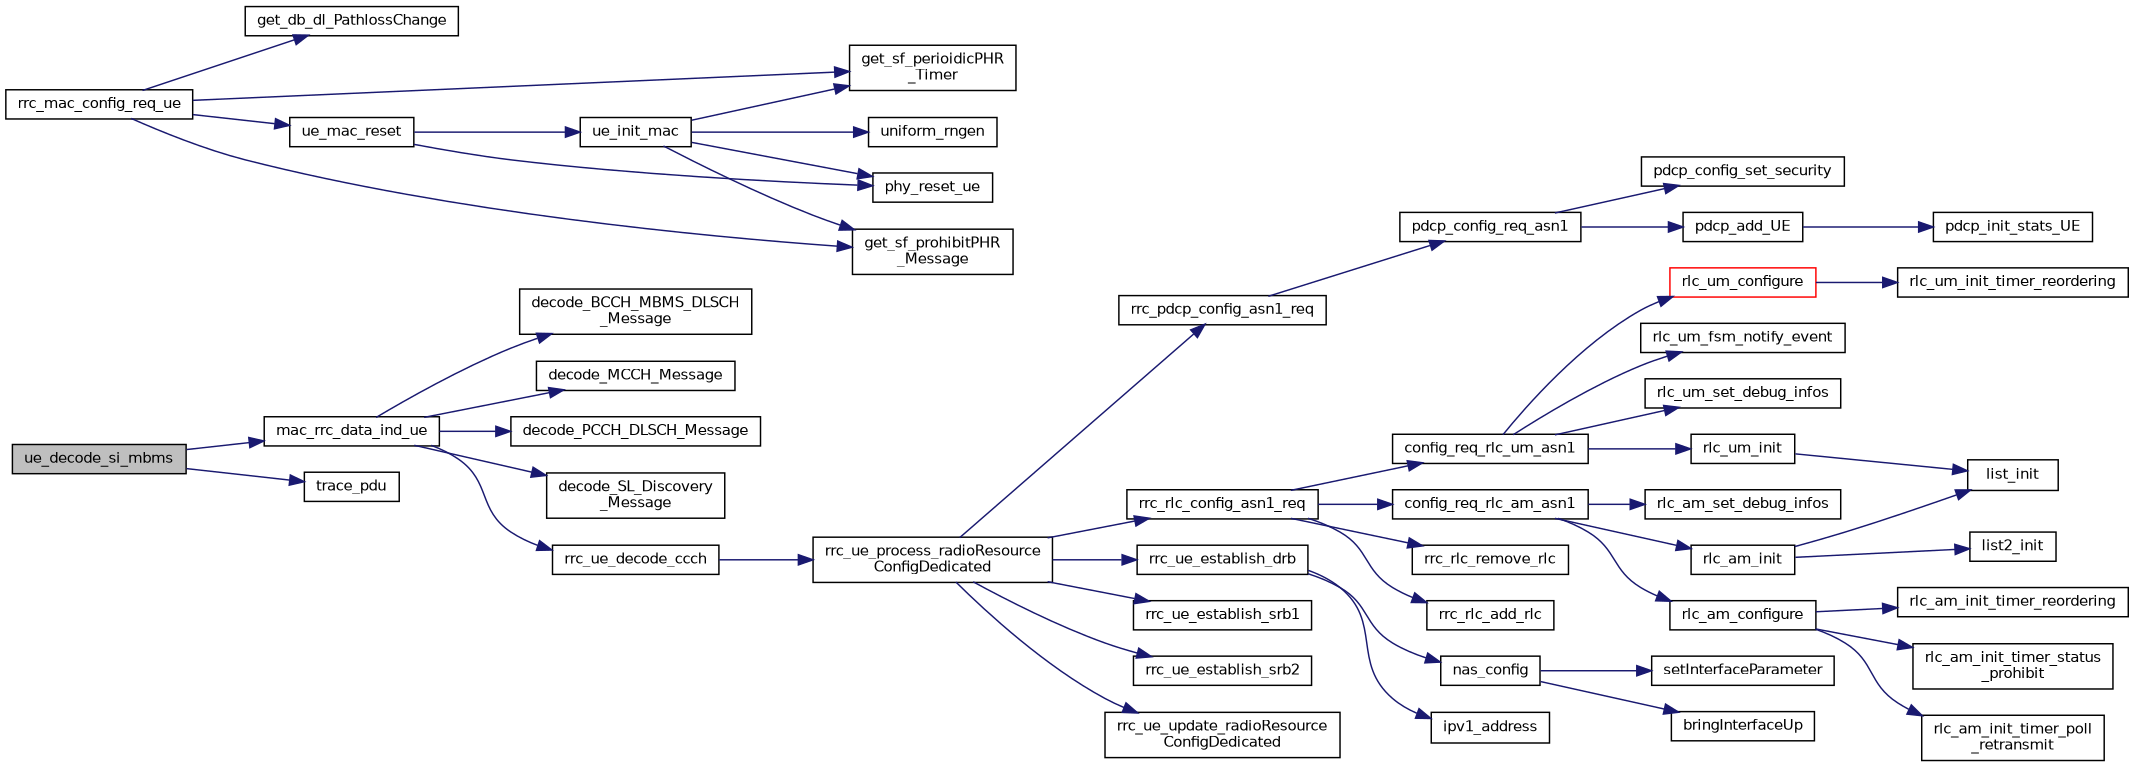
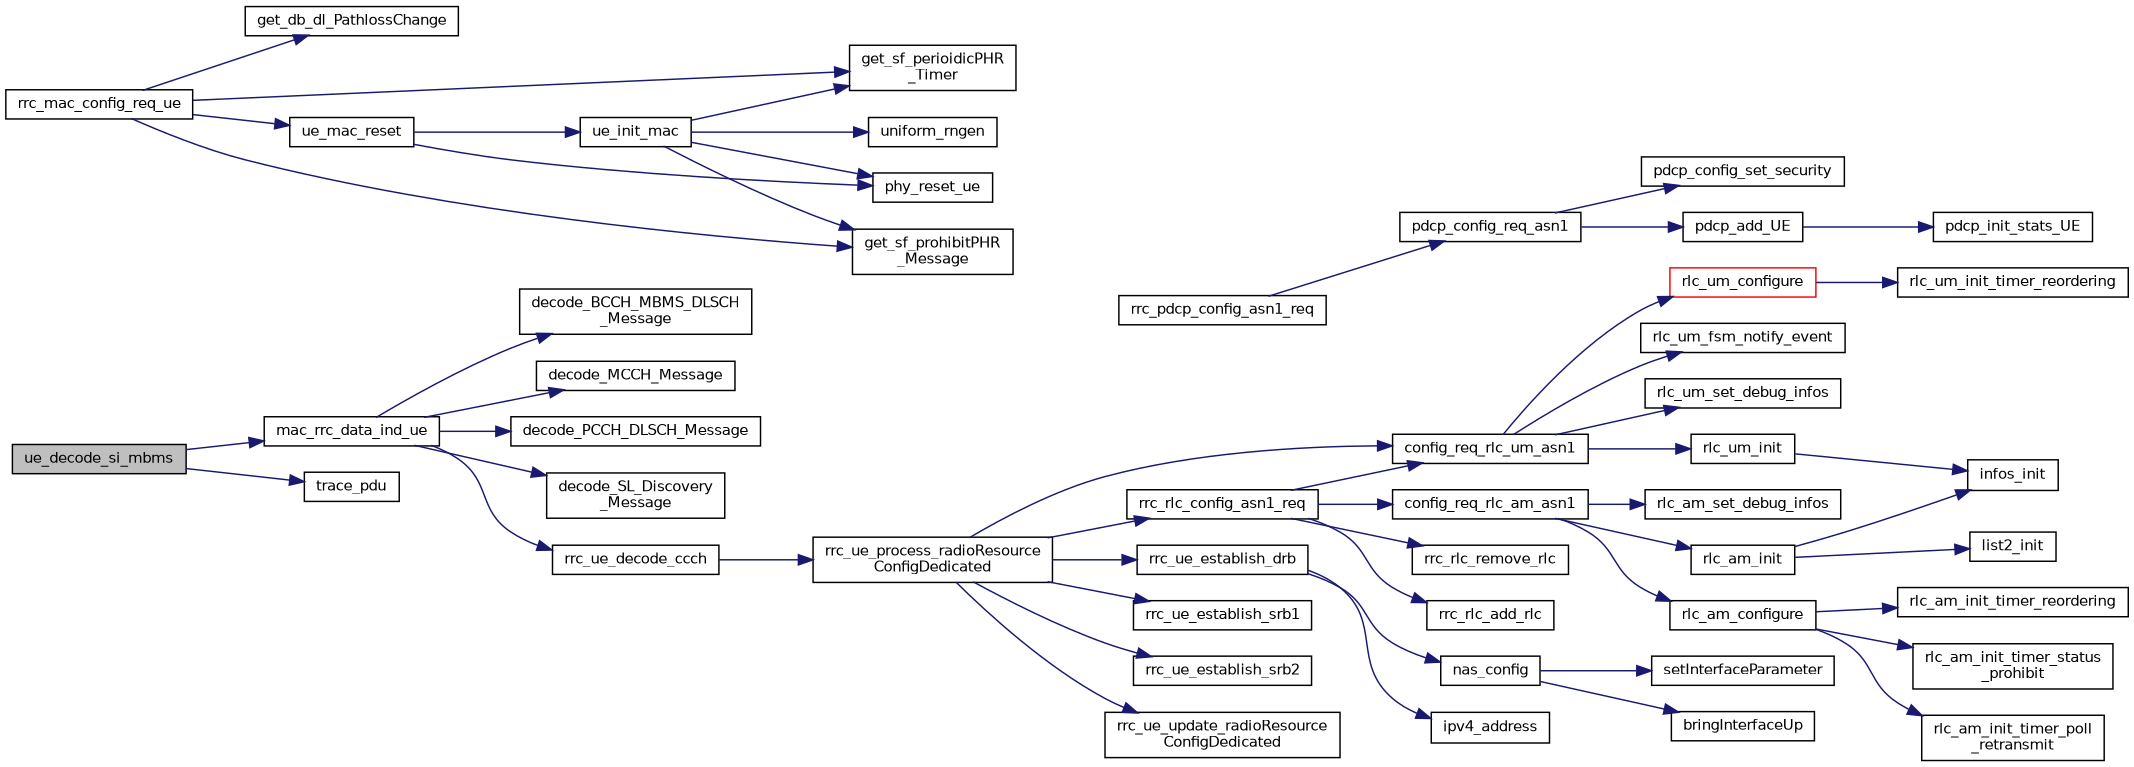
edge "rrc_ue_process_radioResource ConfigDedicated" -> "rrc_pdcp_config_asn1_req": now "rrc_ue_process_radioResource ConfigDedicated" -> "config_req_rlc_um_asn1"
node "list_init": label "list_init" -> "infos_init"
node "ipv1_address": label "ipv1_address" -> "ipv4_address"
